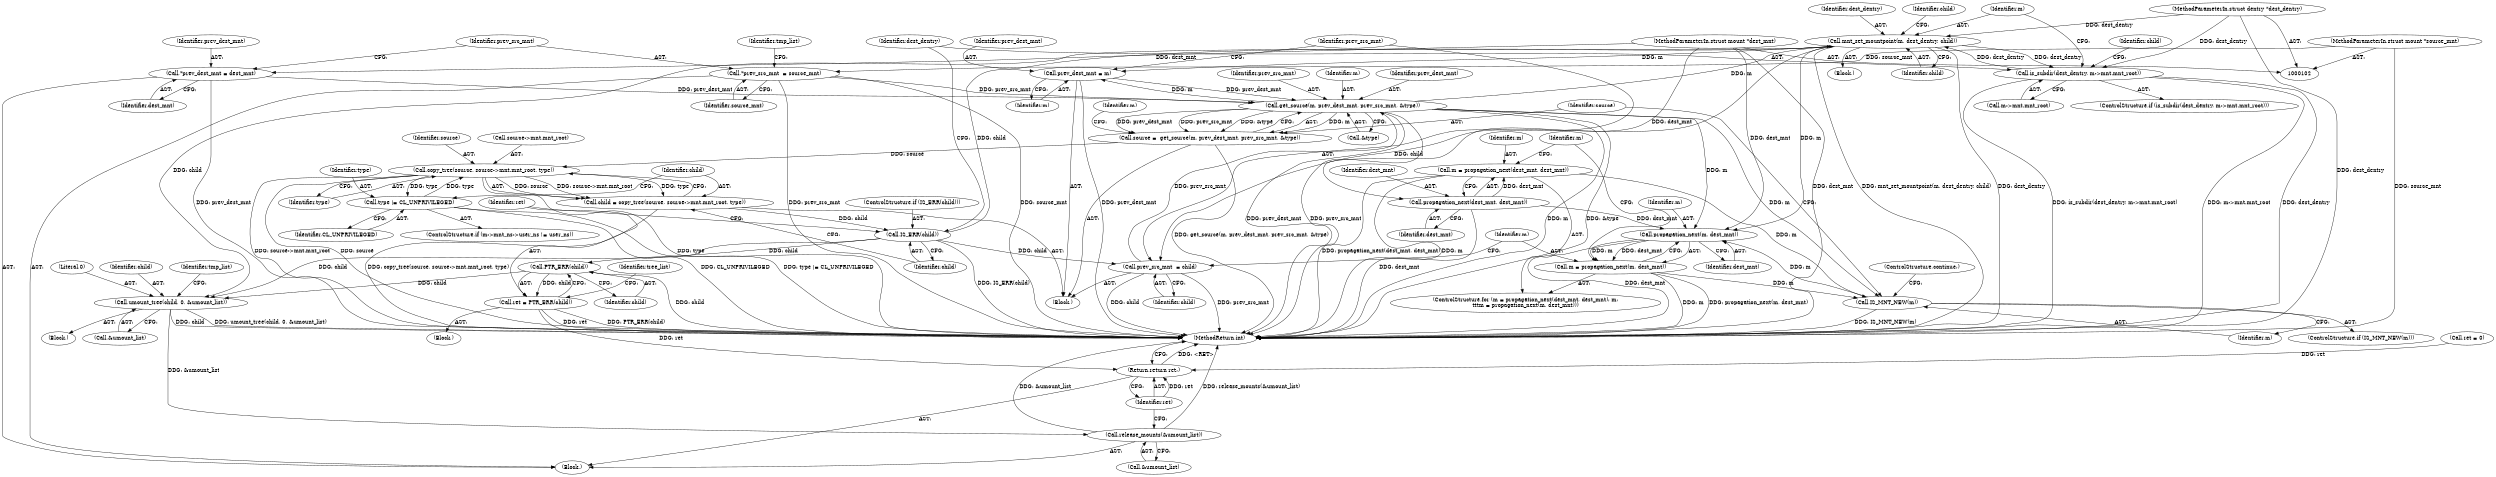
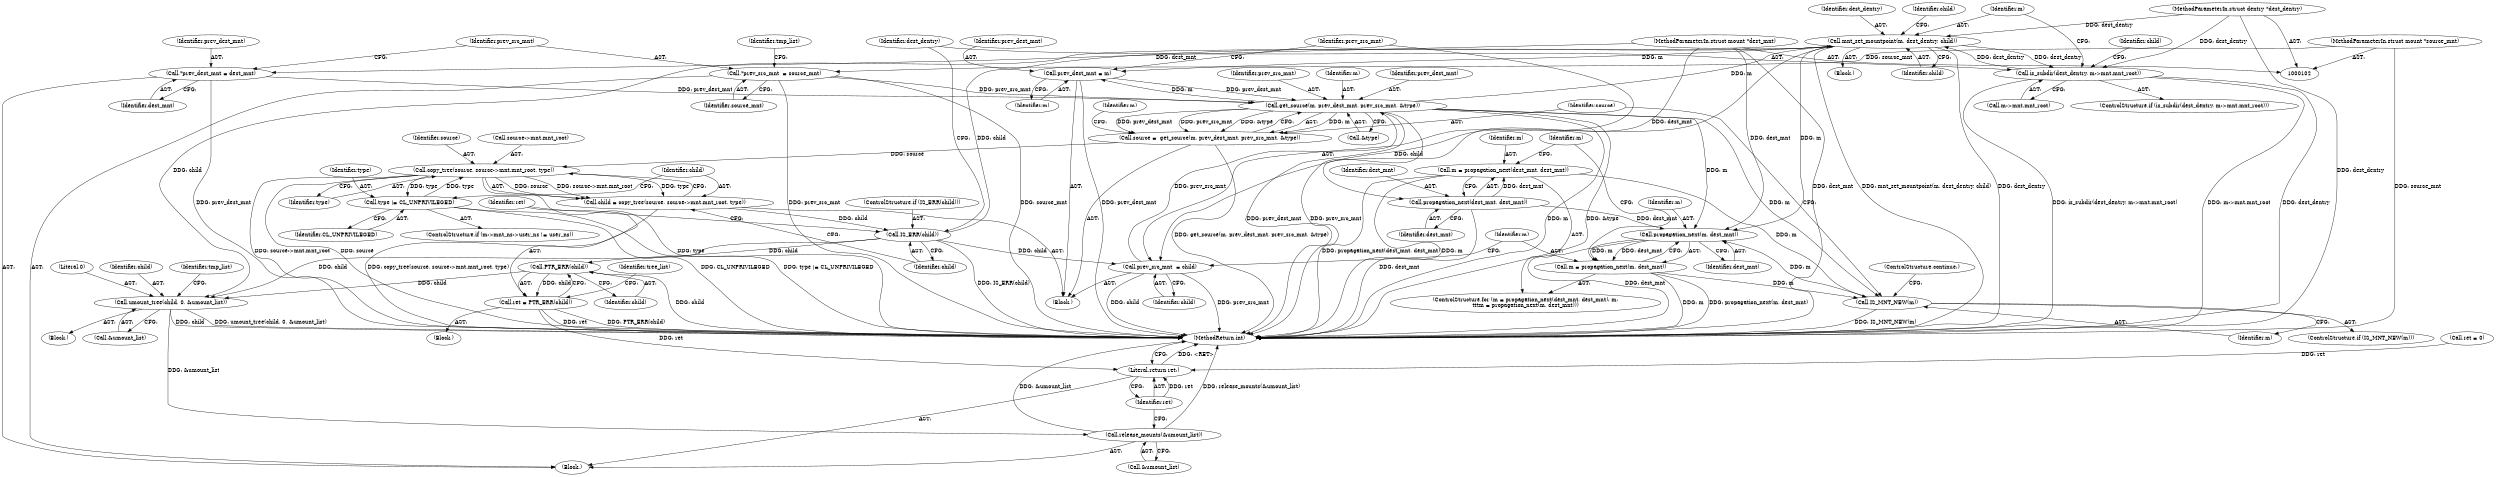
node "(Return,return ret;)": label "(Return,return ret;)" -> "(Literal,return ret;)"
